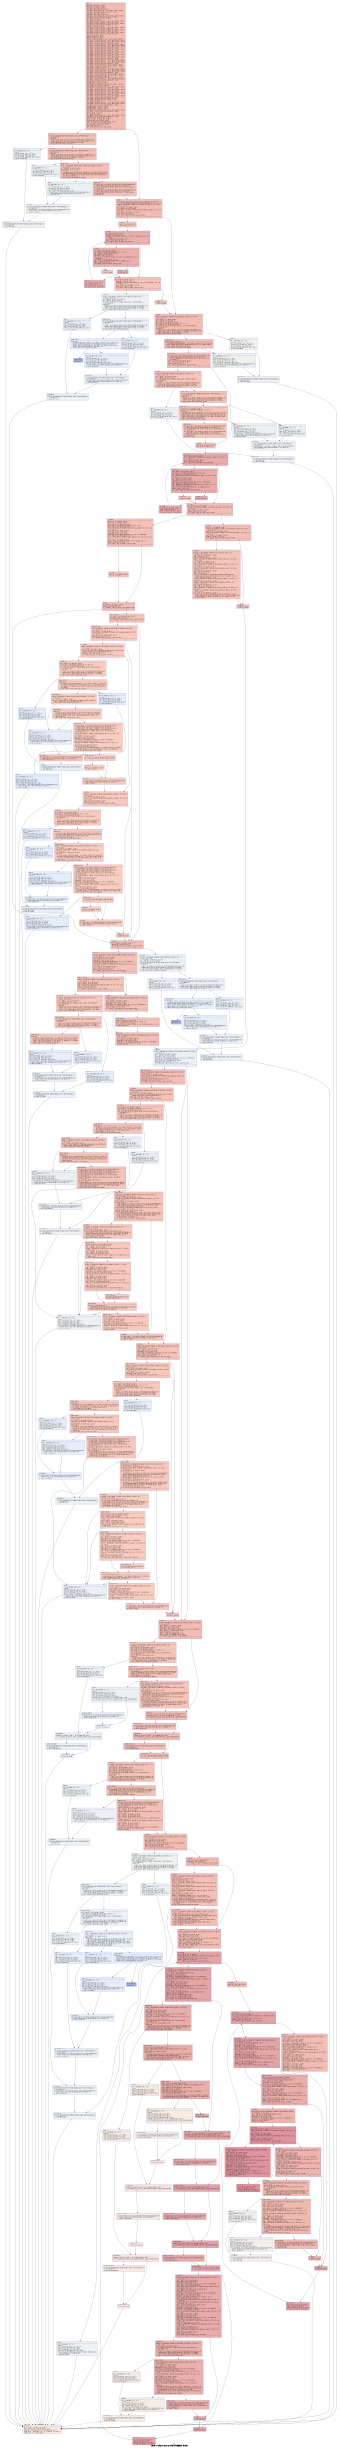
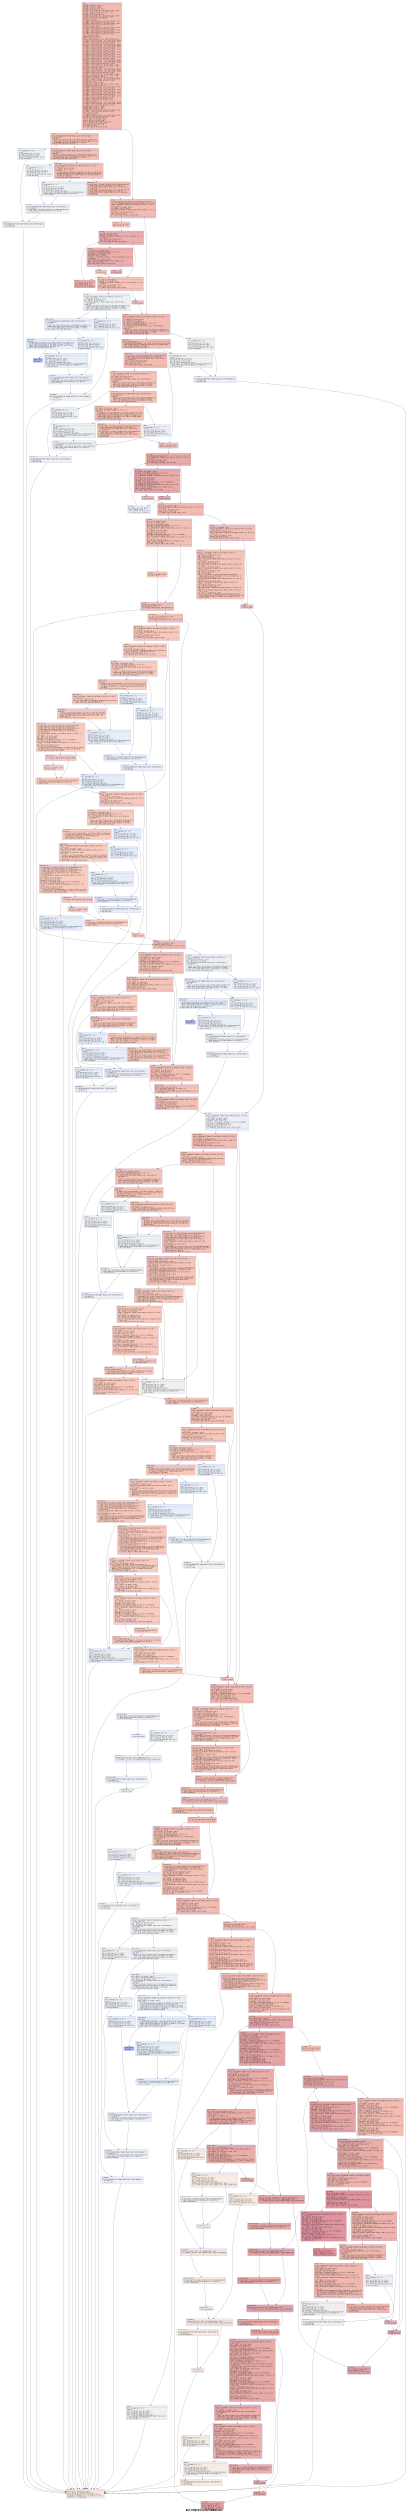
node "for.inc80:": fillcolor #cc403a70 -> #d1dae970
node "ehcleanup116:": fillcolor #e97a5f70 -> #cedaeb70
node "invoke.cont196:": added
node "lpad362:": removed
